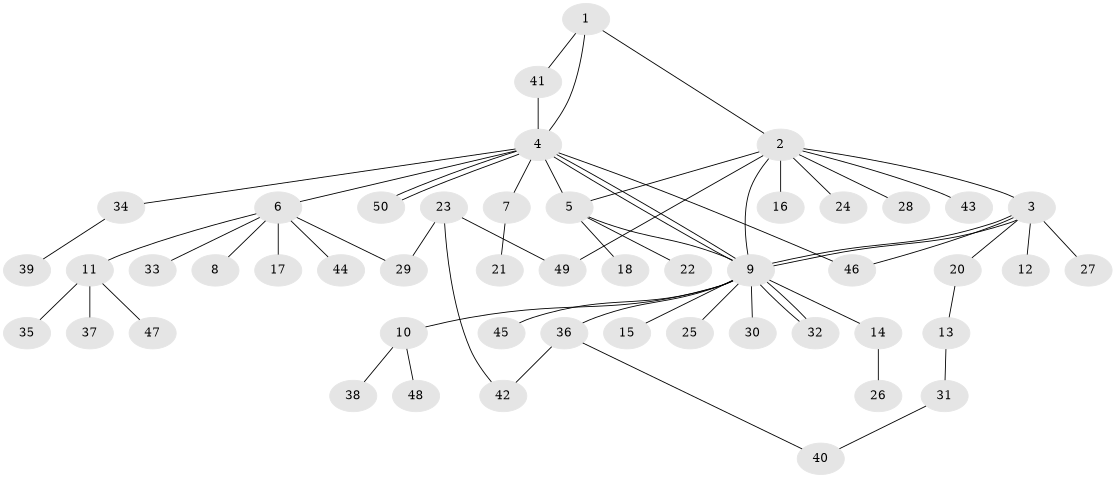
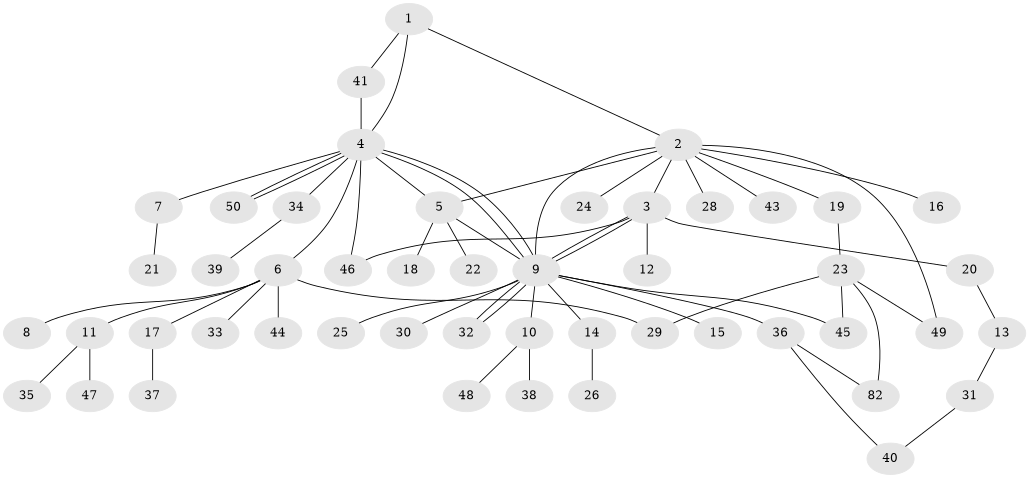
node "19": added
node "27": removed
edge "11" -- "37": now "17" -- "37"
edge "23" -- "45": added
node "42": label "42" -> "82"
